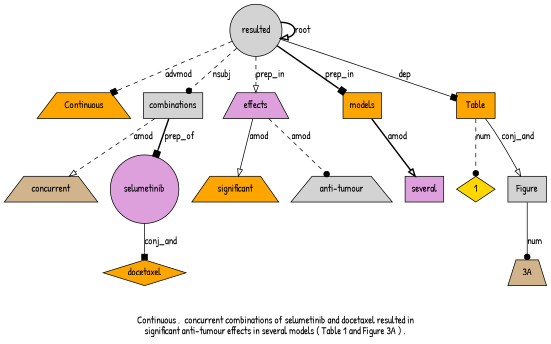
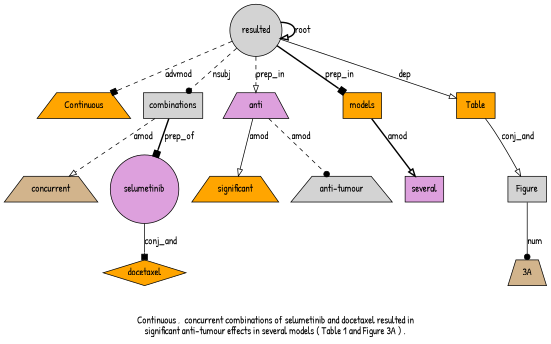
edge "resulted" -> "Table": arrowhead box -> onormal
node "effects": label "effects" -> "anti"
node "1": removed
